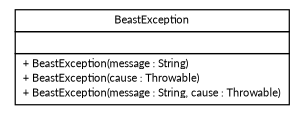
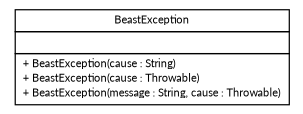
node "BeastException": text "+ BeastException(message : String)" -> "+ BeastException(cause : String)"
